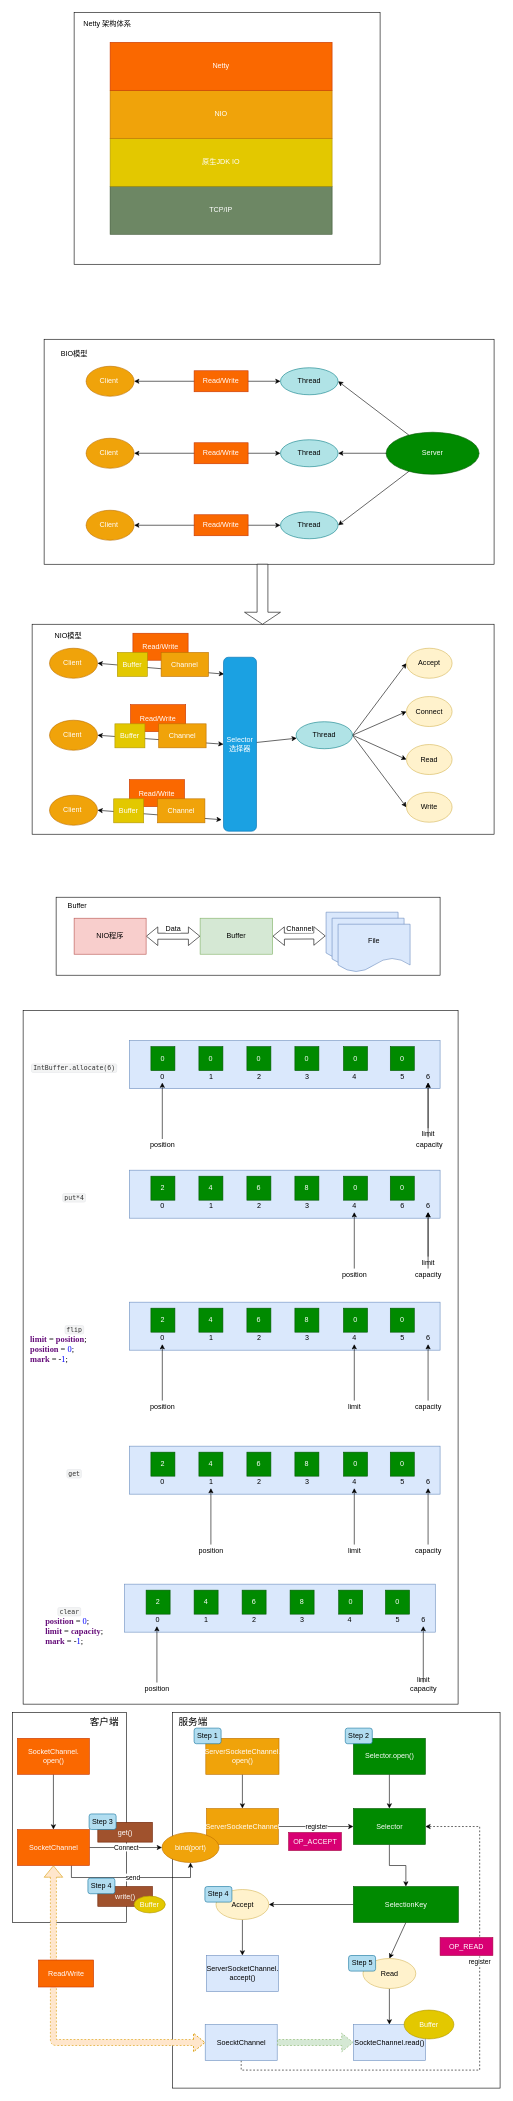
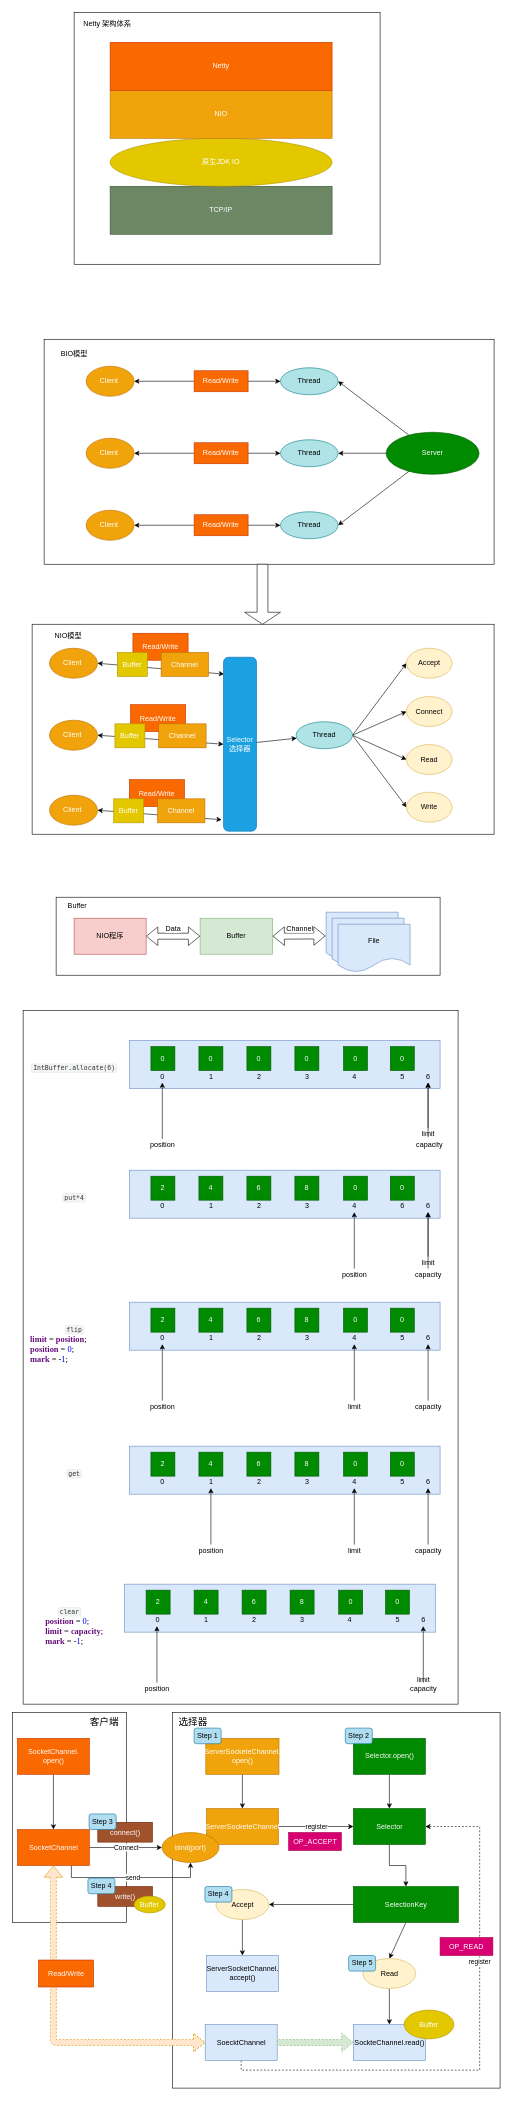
node "原生JDK IO": shape rectangle -> ellipse
node "服务端": label "服务端" -> "选择器"
node "get()": label "get()" -> "connect()"
